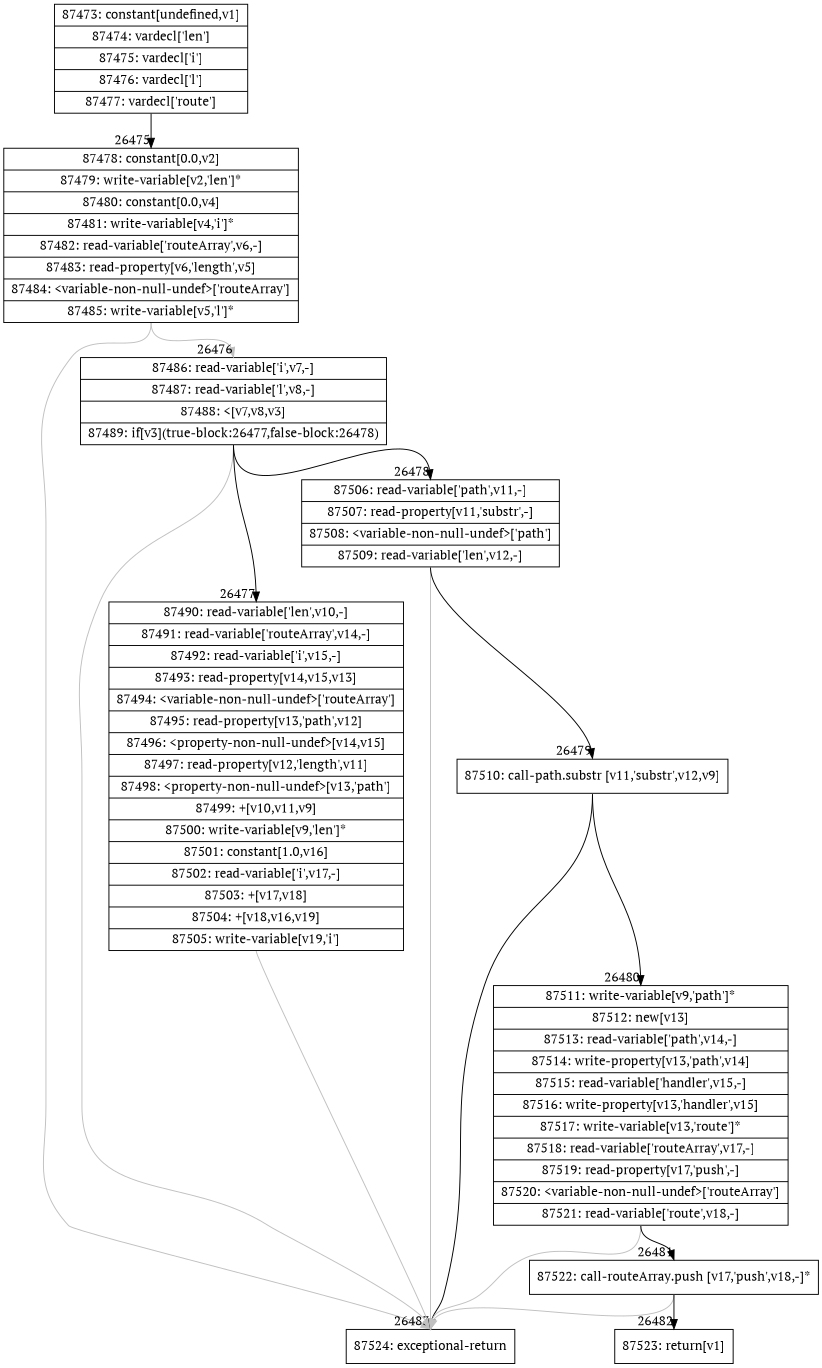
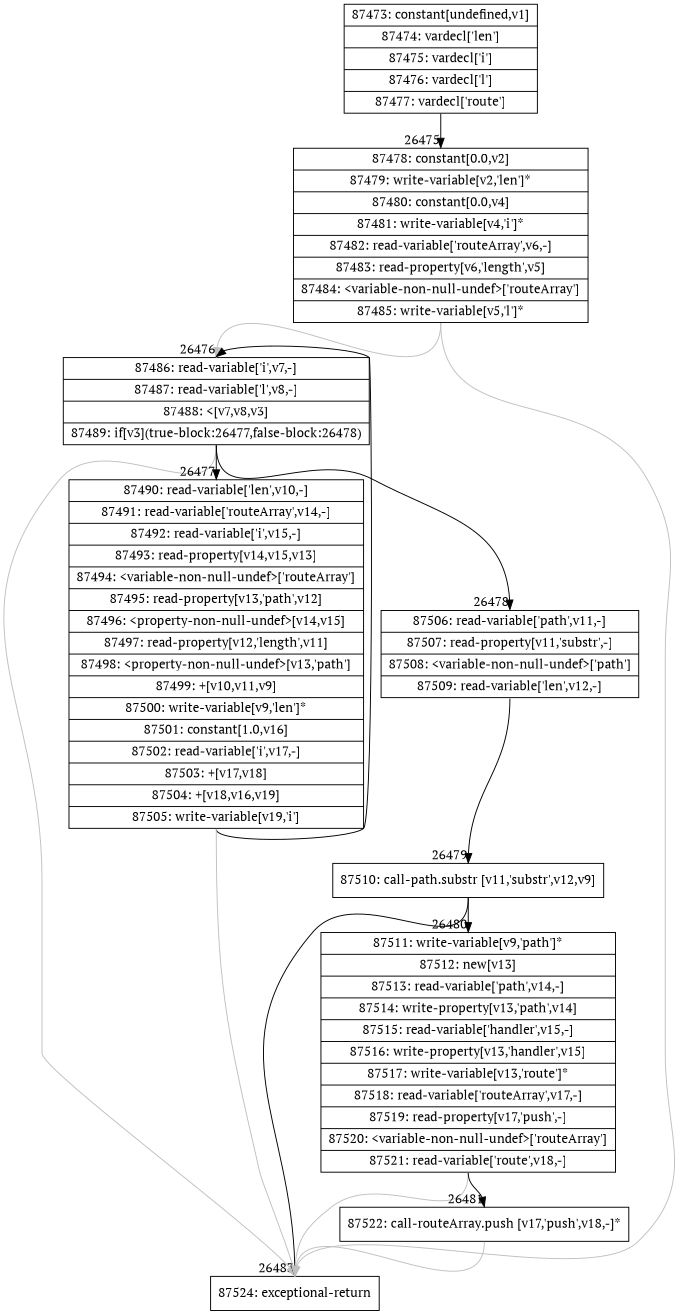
edge "87490: read-variable['len',v10,-]" -> "87486: read-variable['i',v7,-]": added
edge "87506: read-variable['path',v11,-]" -> "87524: exceptional-return": removed
node "87523: return[v1]": removed
